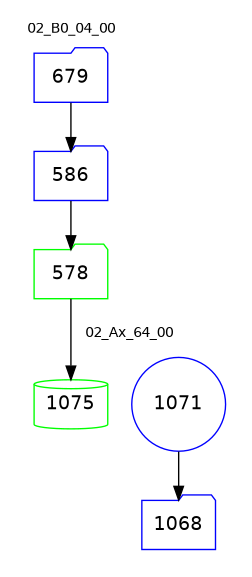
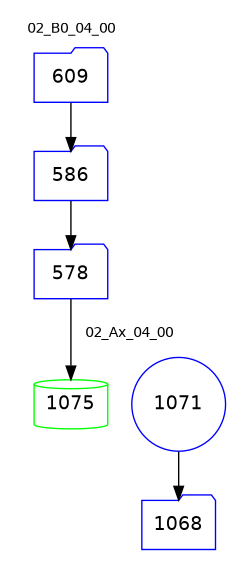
node "679": label "679" -> "609"
node "578": color green -> blue
cluster "02_Ax_64_00": label "02_Ax_64_00" -> "02_Ax_04_00"
